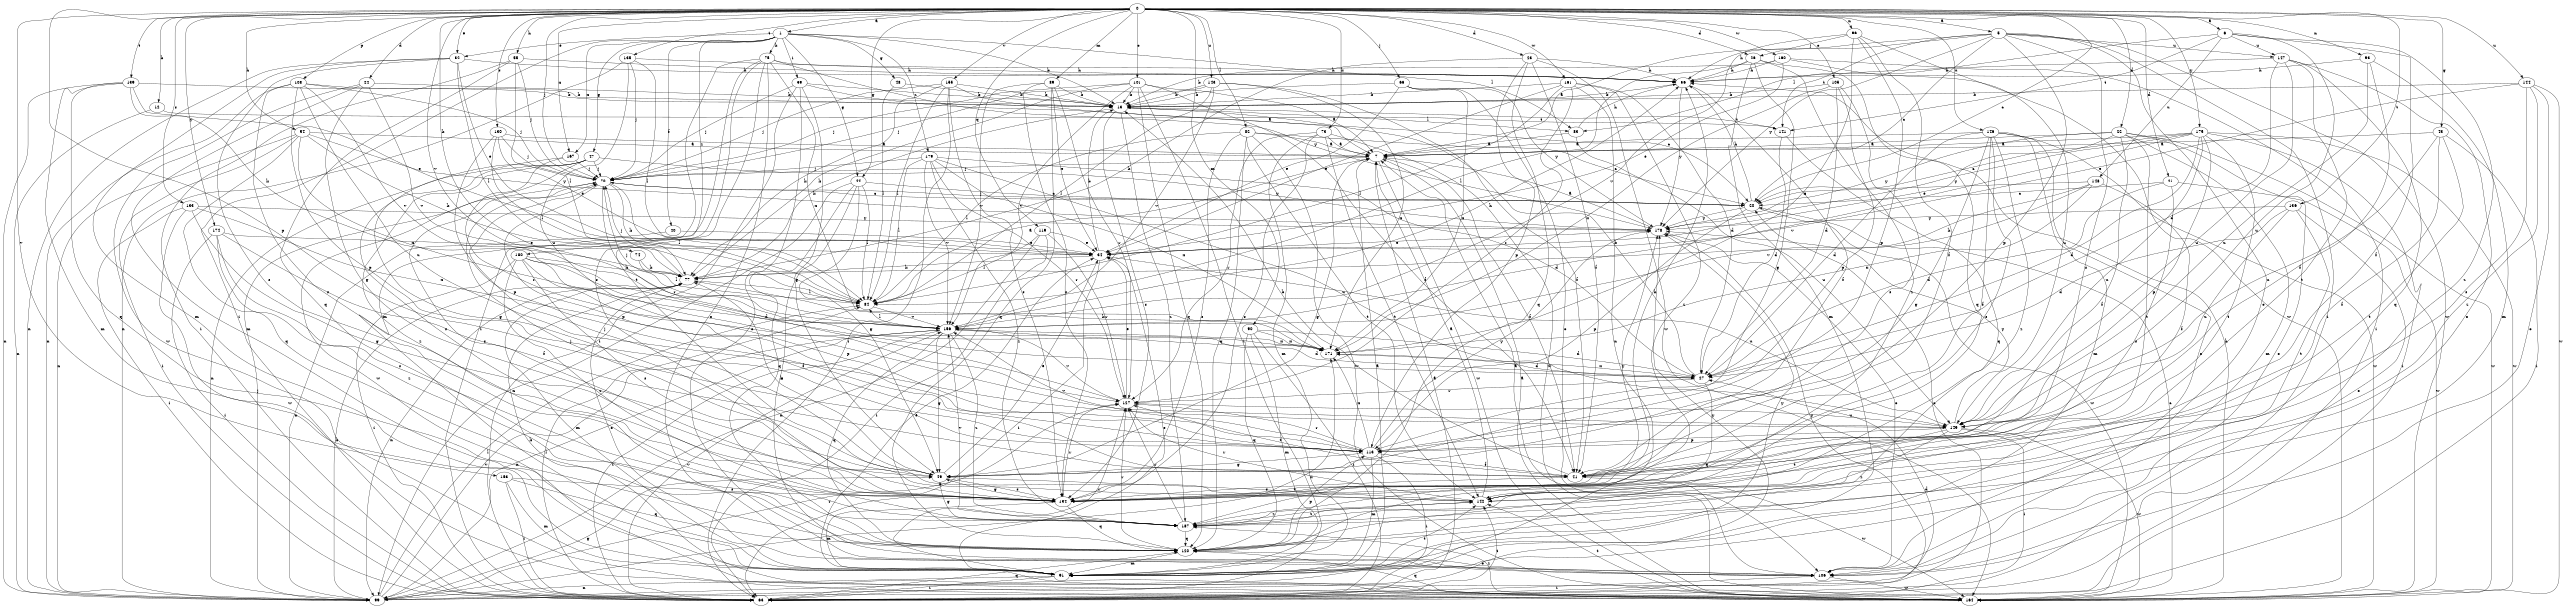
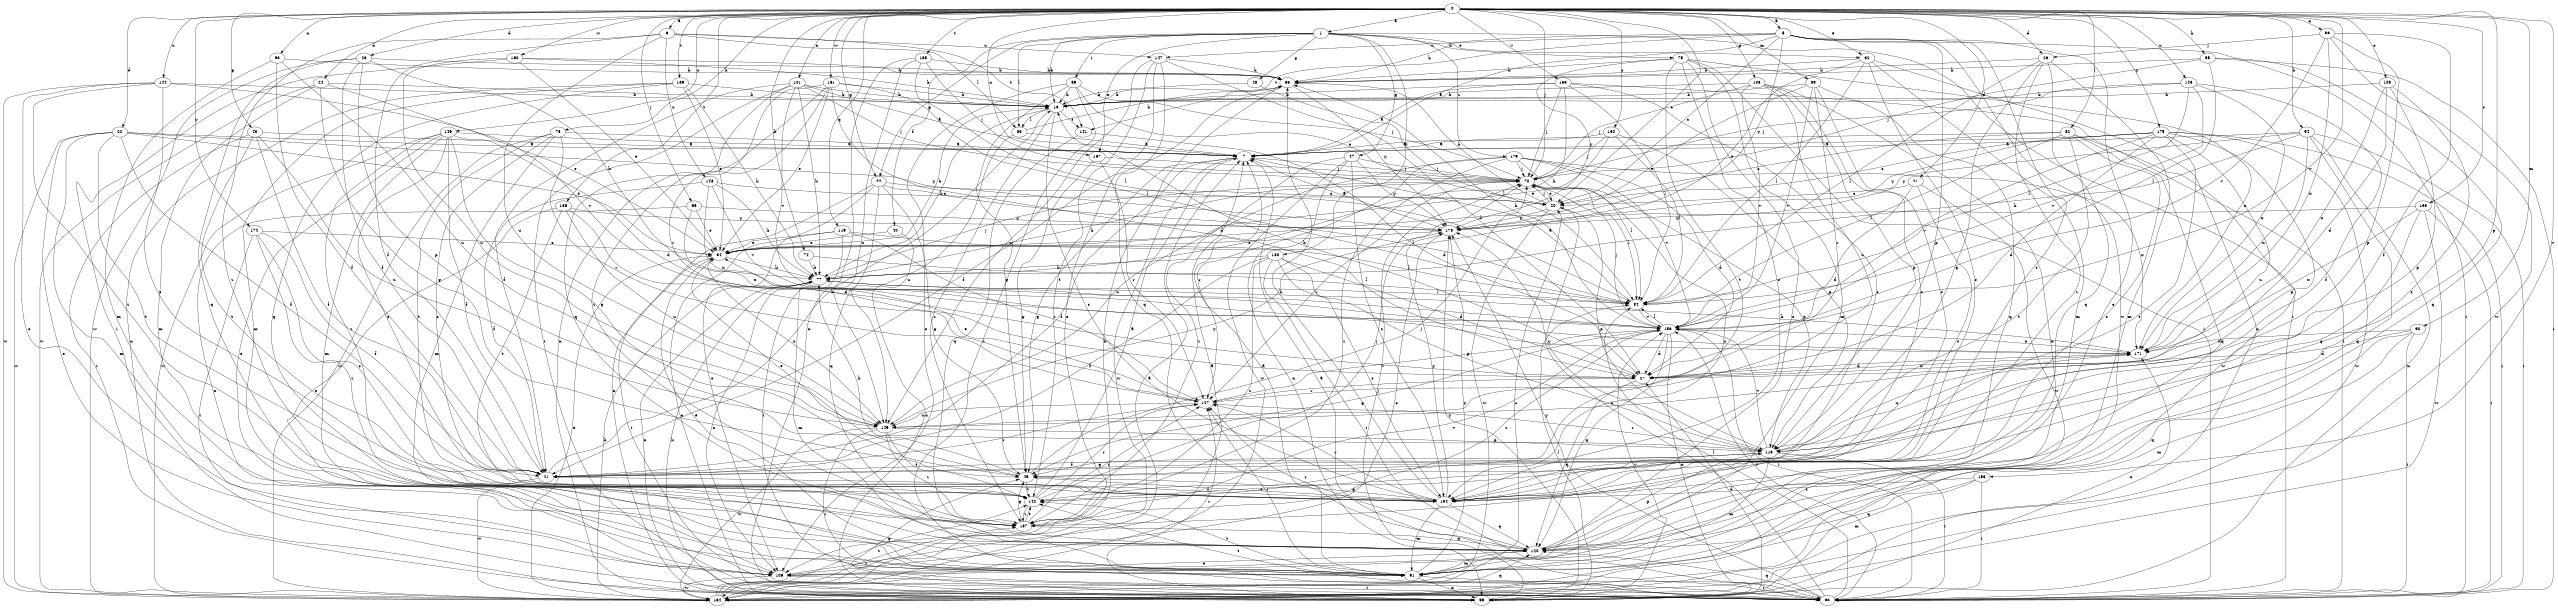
edge "66" -> "13": removed, label "b"
node "12": removed
edge "41" -> "127": label "t" -> "r"
